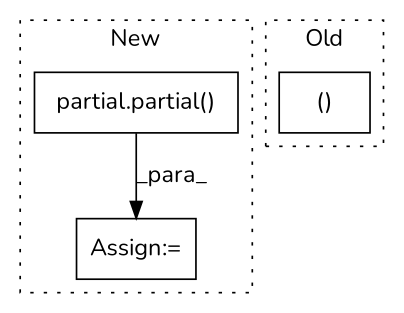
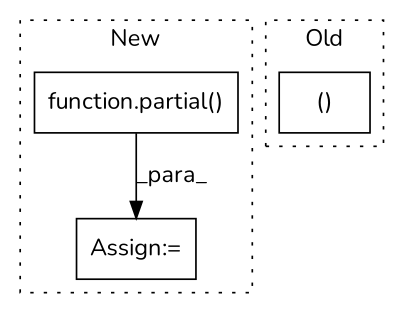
node "partial.partial()": label "partial.partial()" -> "function.partial()"
